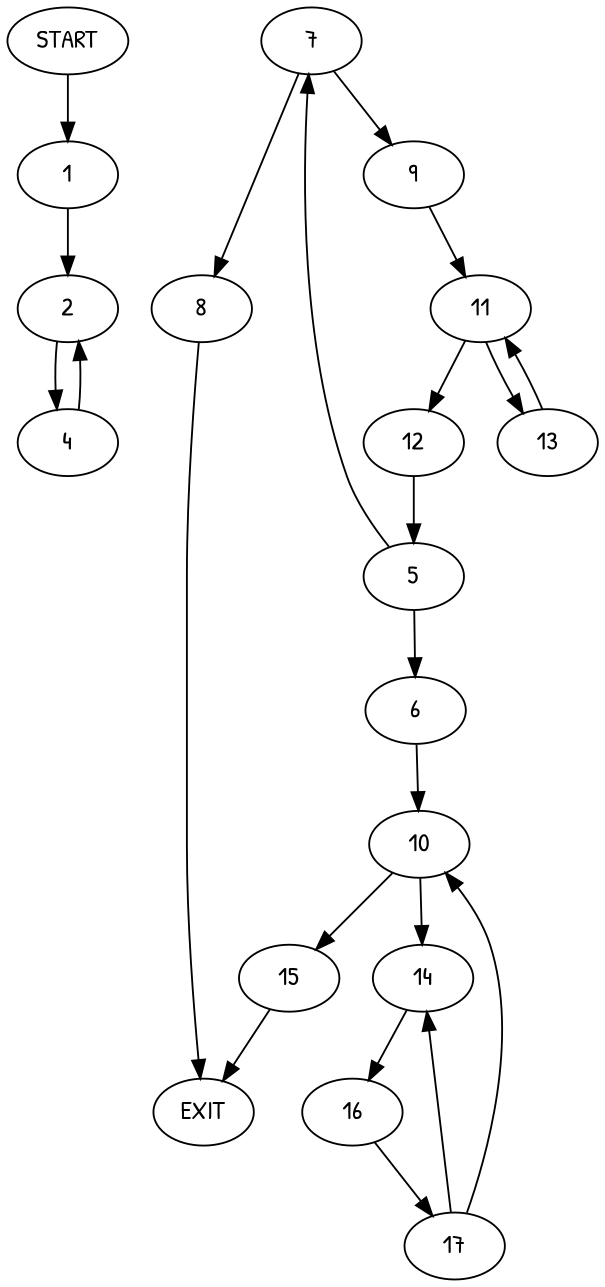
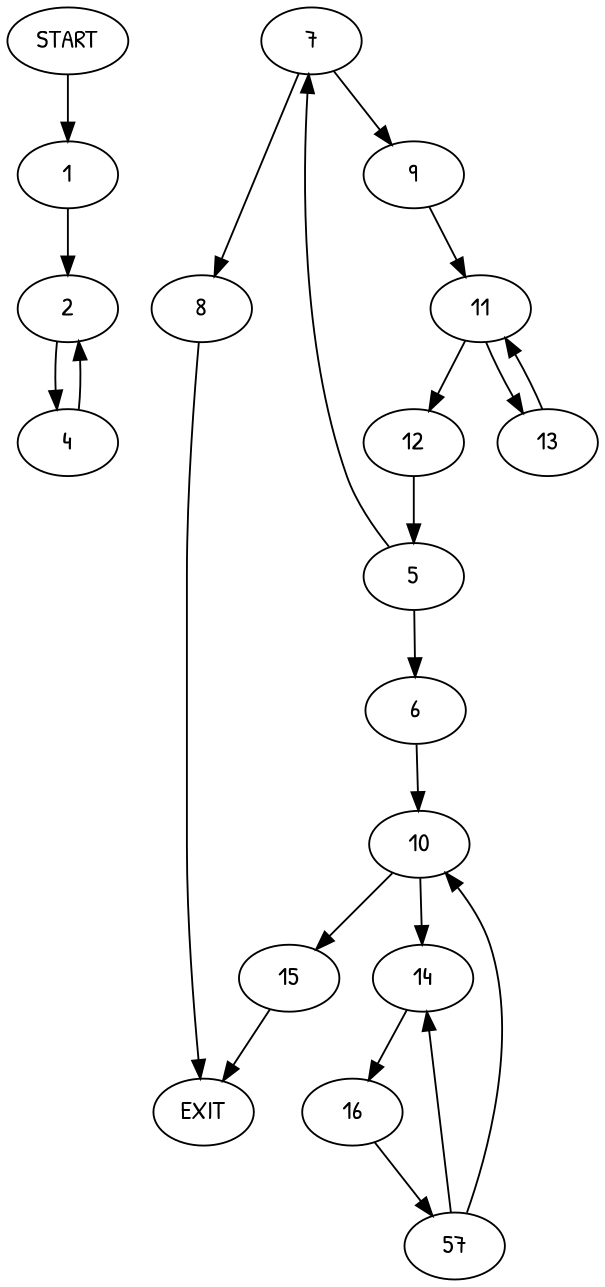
node "17": label "17" -> "57"
